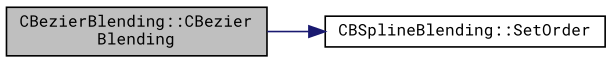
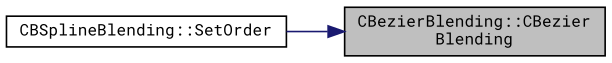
edge "CBezierBlending::CBezier Blending" -> "CBSplineBlending::SetOrder": reversed
